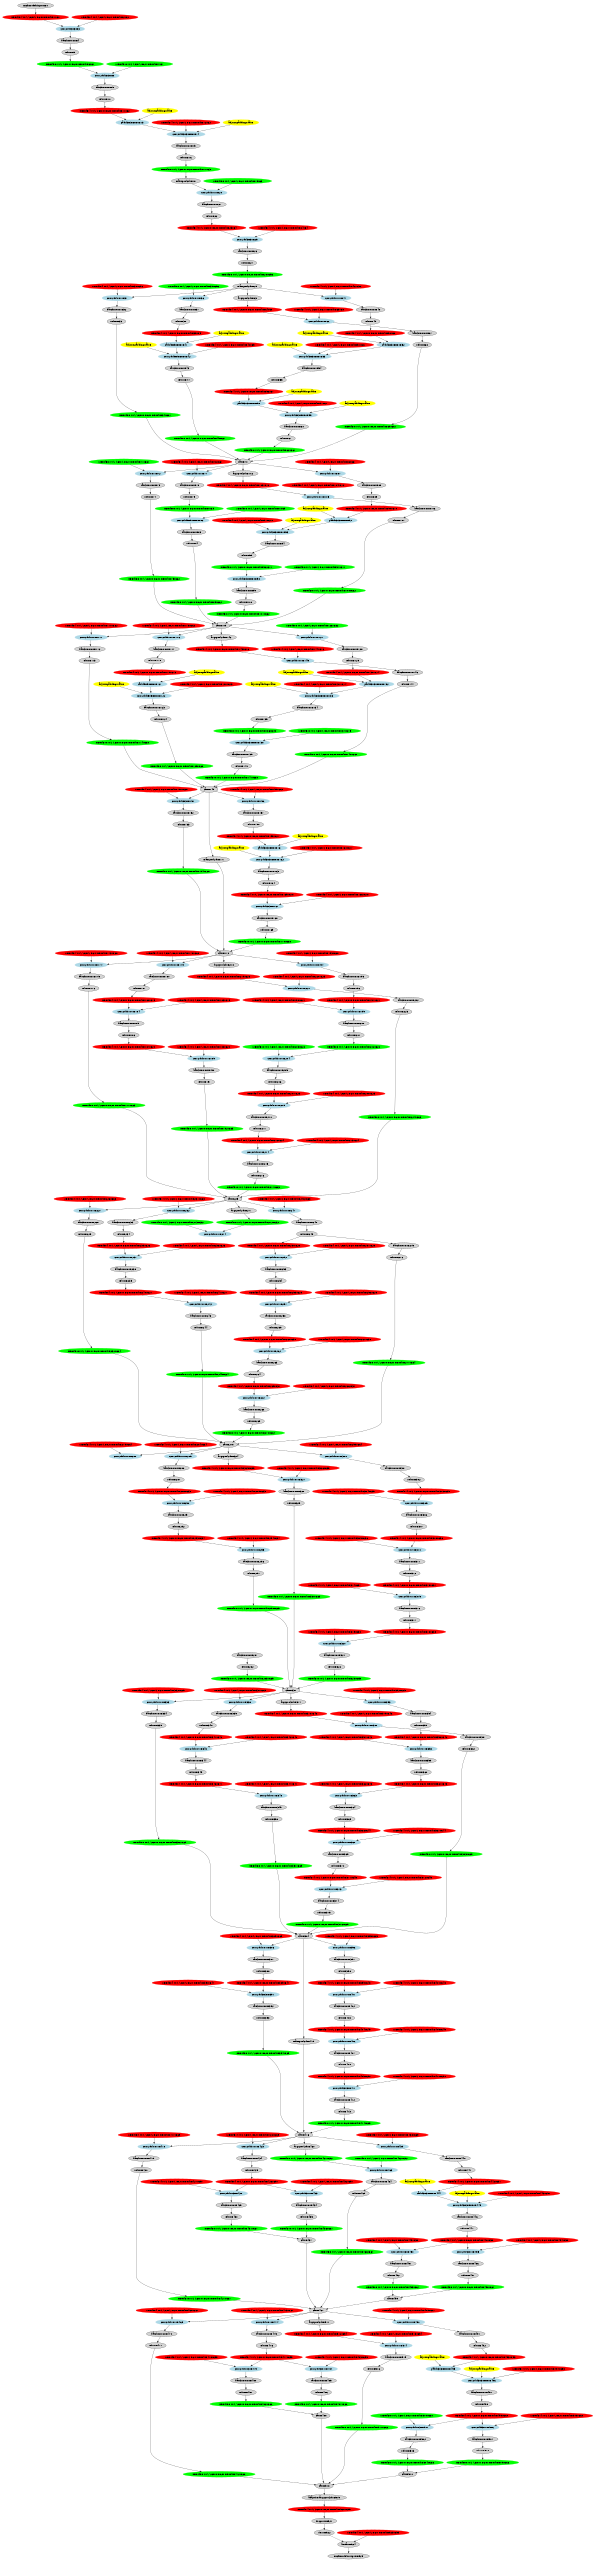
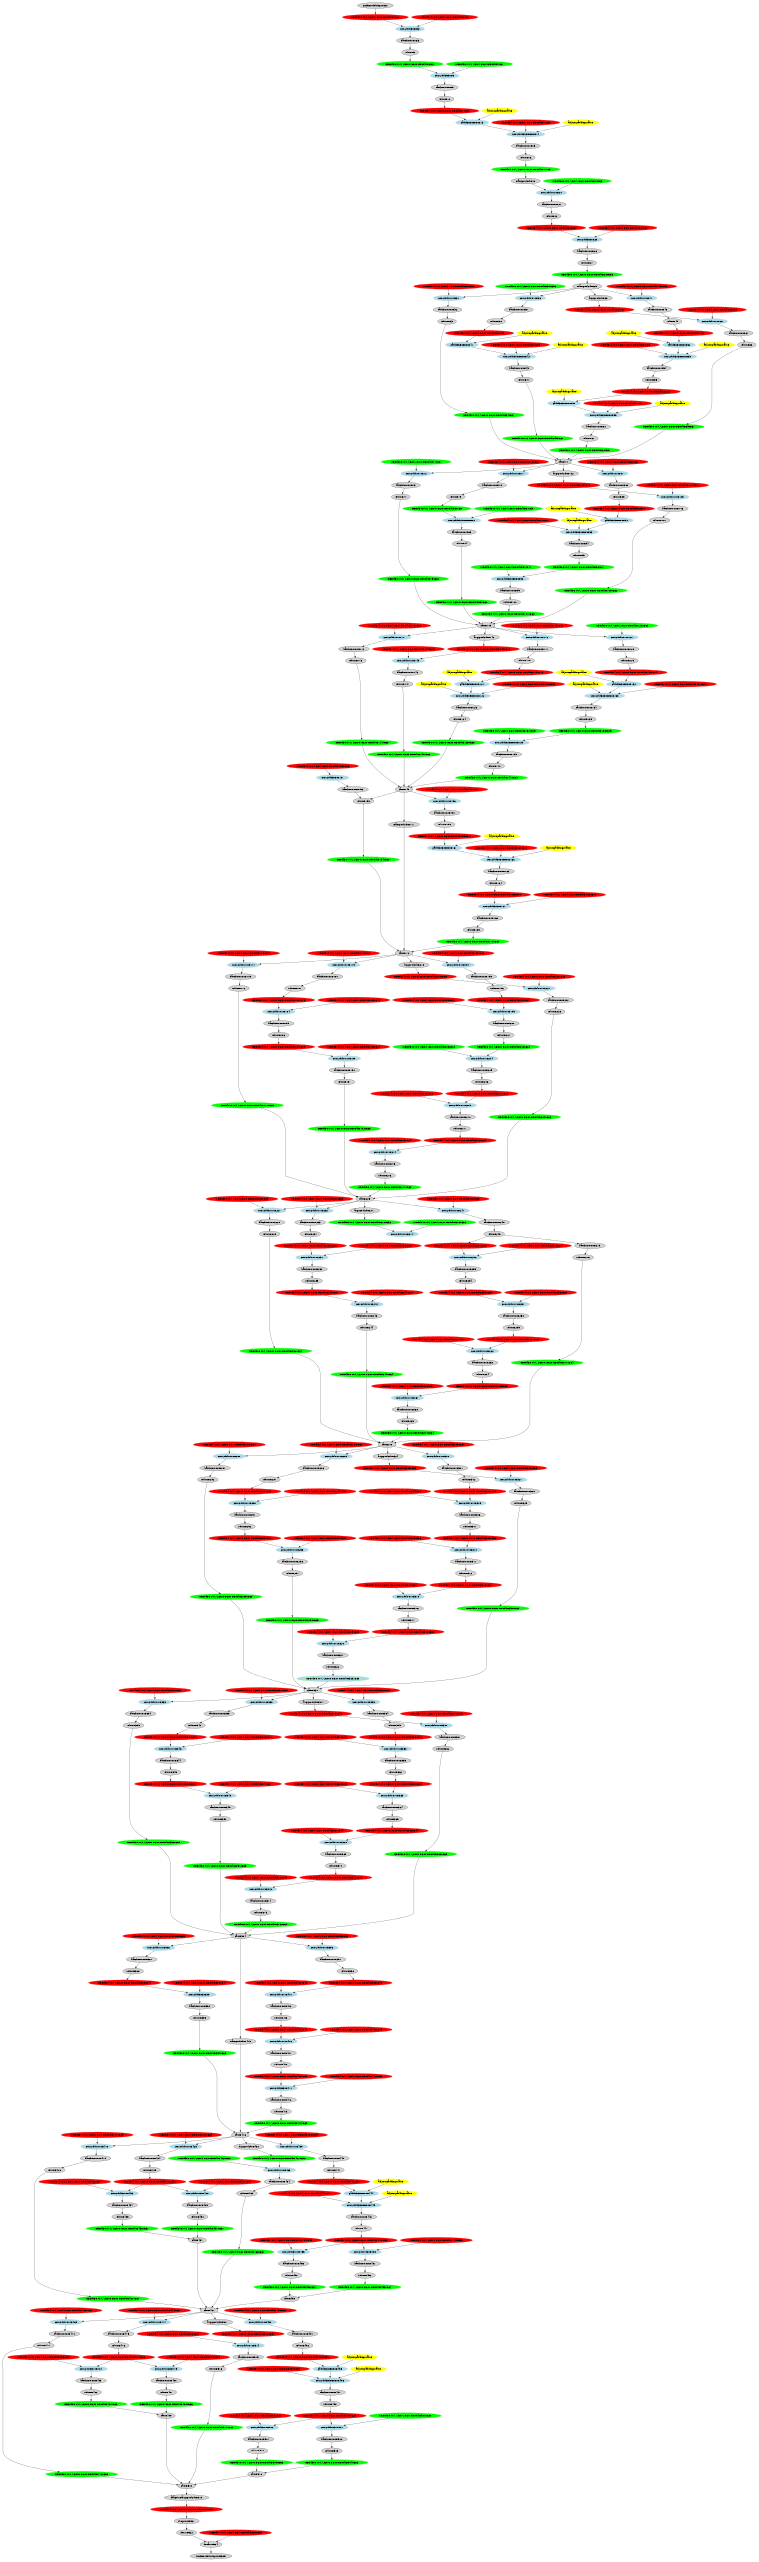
node "batch_norm_#4": label "batch_norm_#4" -> "batch_norm_#3"
edge "cat_#149" -> "conv2d_k3x3_#151": now "cat_#149" -> "relu__#153"
edge "conv2d_k1x1_#280" -> "batch_norm_#281": added
node "AFQ_[B:8 M:S SGN:U PC:N NR:N]_#323_G65": fillcolor green -> lightblue
